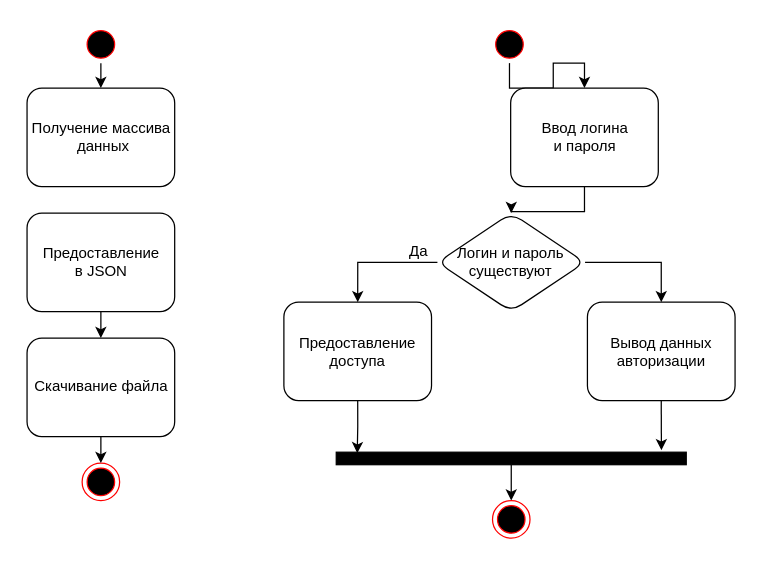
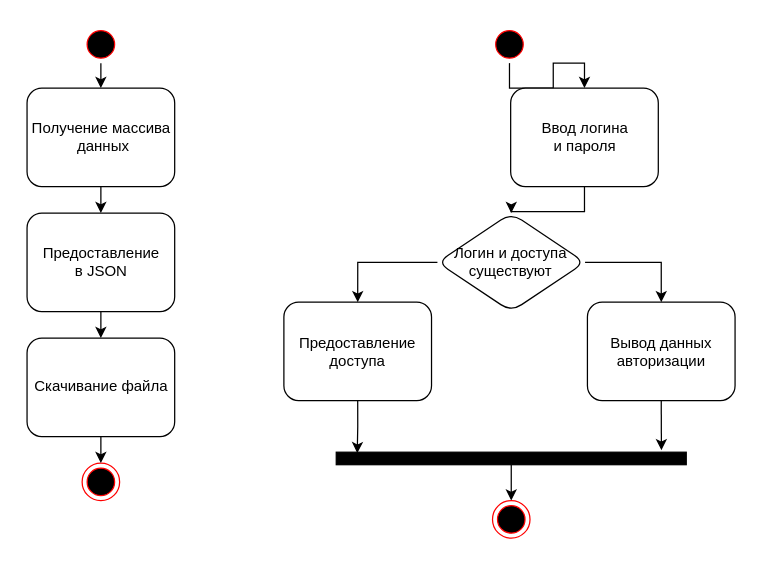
edge "Получение массива данных" -> "Предоставление в JSON": added
node "Да": removed
node "Логин и пароль существуют": label "Логин и пароль существуют" -> "Логин и доступа существуют"
